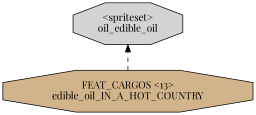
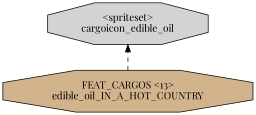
node "<spriteset> oil_edible_oil": label "<spriteset> oil_edible_oil" -> "<spriteset> cargoicon_edible_oil"
